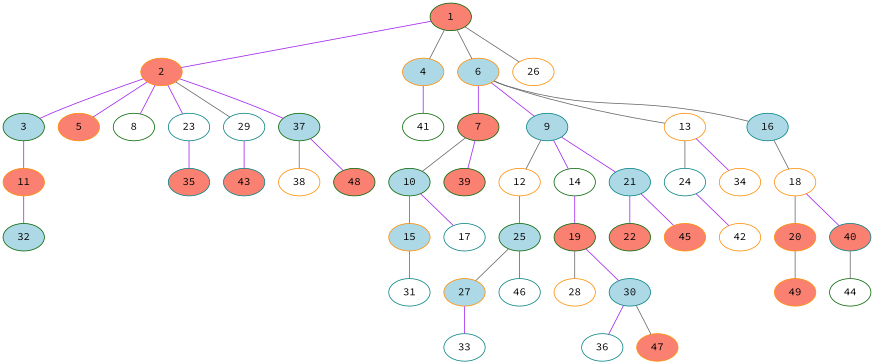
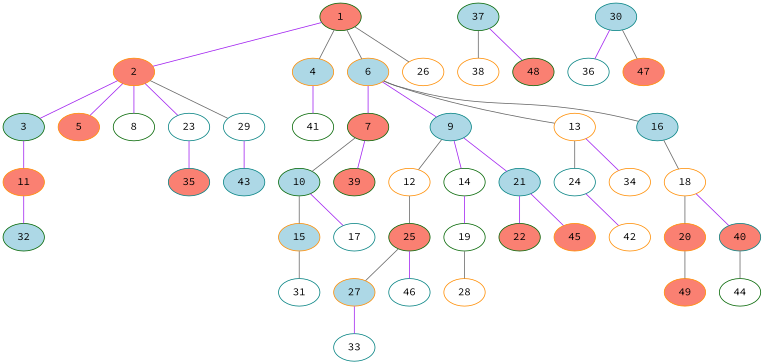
edge "2" -- "37": removed
node "43": fillcolor salmon -> lightblue
node "25": fillcolor lightblue -> salmon
node "19": fillcolor salmon -> white
edge "19" -- "30": removed
